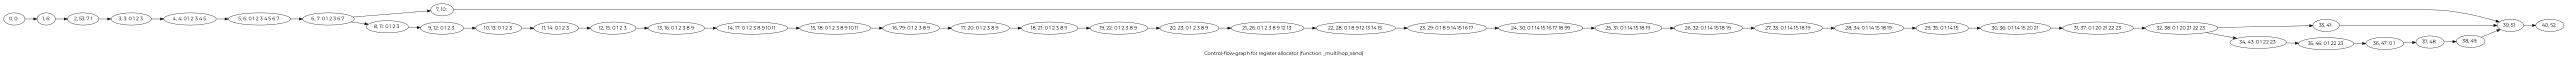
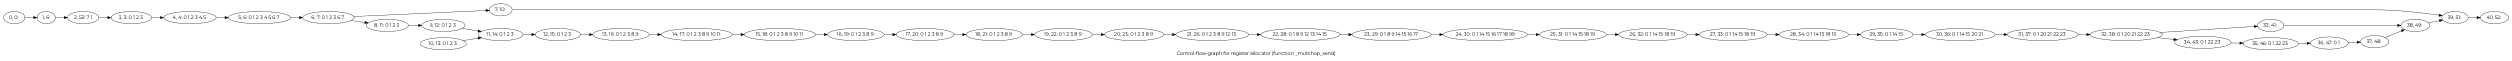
edge "33, 41:" -> "39, 51:": now "33, 41:" -> "38, 49:"
edge "9, 12: 0 1 2 3" -> "10, 13: 0 1 2 3": now "9, 12: 0 1 2 3" -> "11, 14: 0 1 2 3"
node "16, 79: 0 1 2 3 8 9": label "16, 79: 0 1 2 3 8 9" -> "16, 19: 0 1 2 3 8 9"
